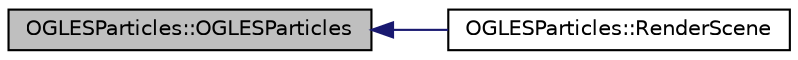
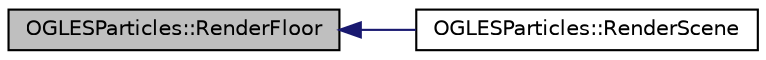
node "OGLESParticles::OGLESParticles": label "OGLESParticles::OGLESParticles" -> "OGLESParticles::RenderFloor"
